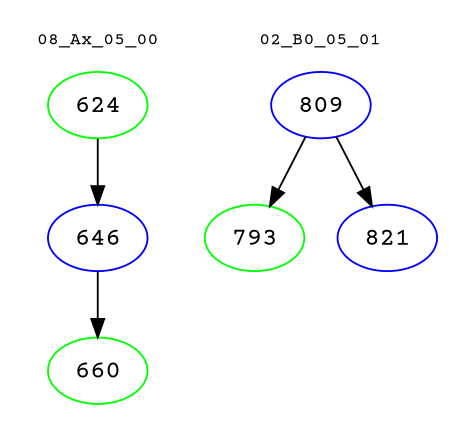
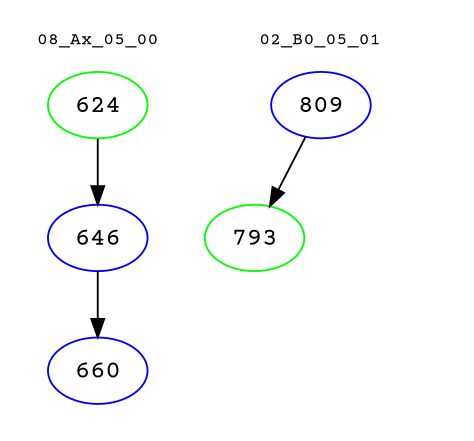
node "821": removed
node "660": color green -> blue
